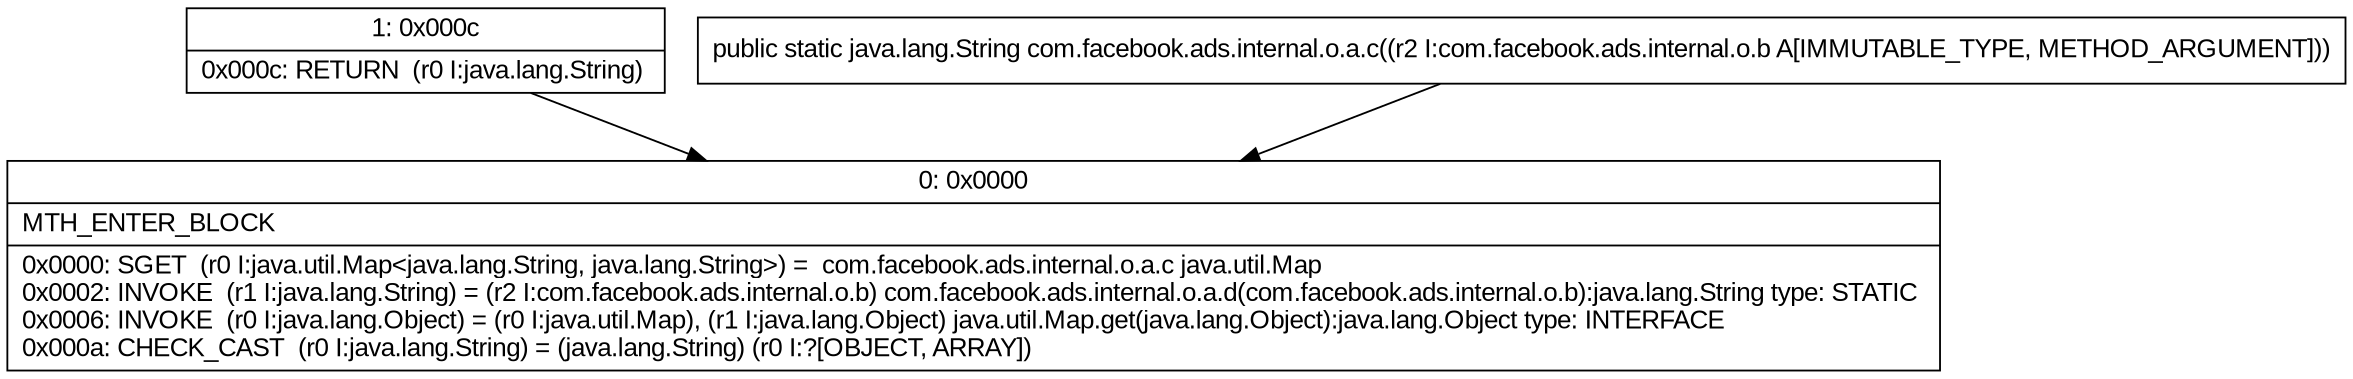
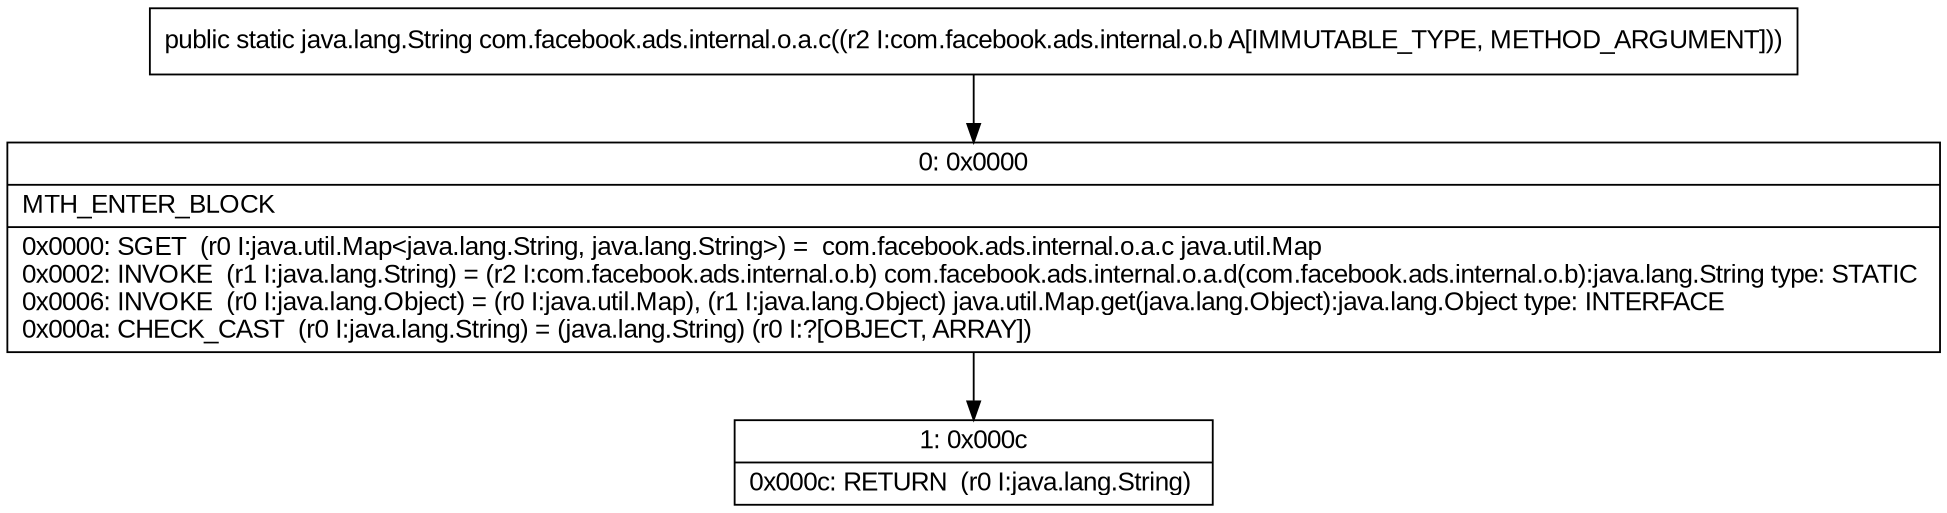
edge "1: 0x000c" -> "0: 0x0000": reversed
